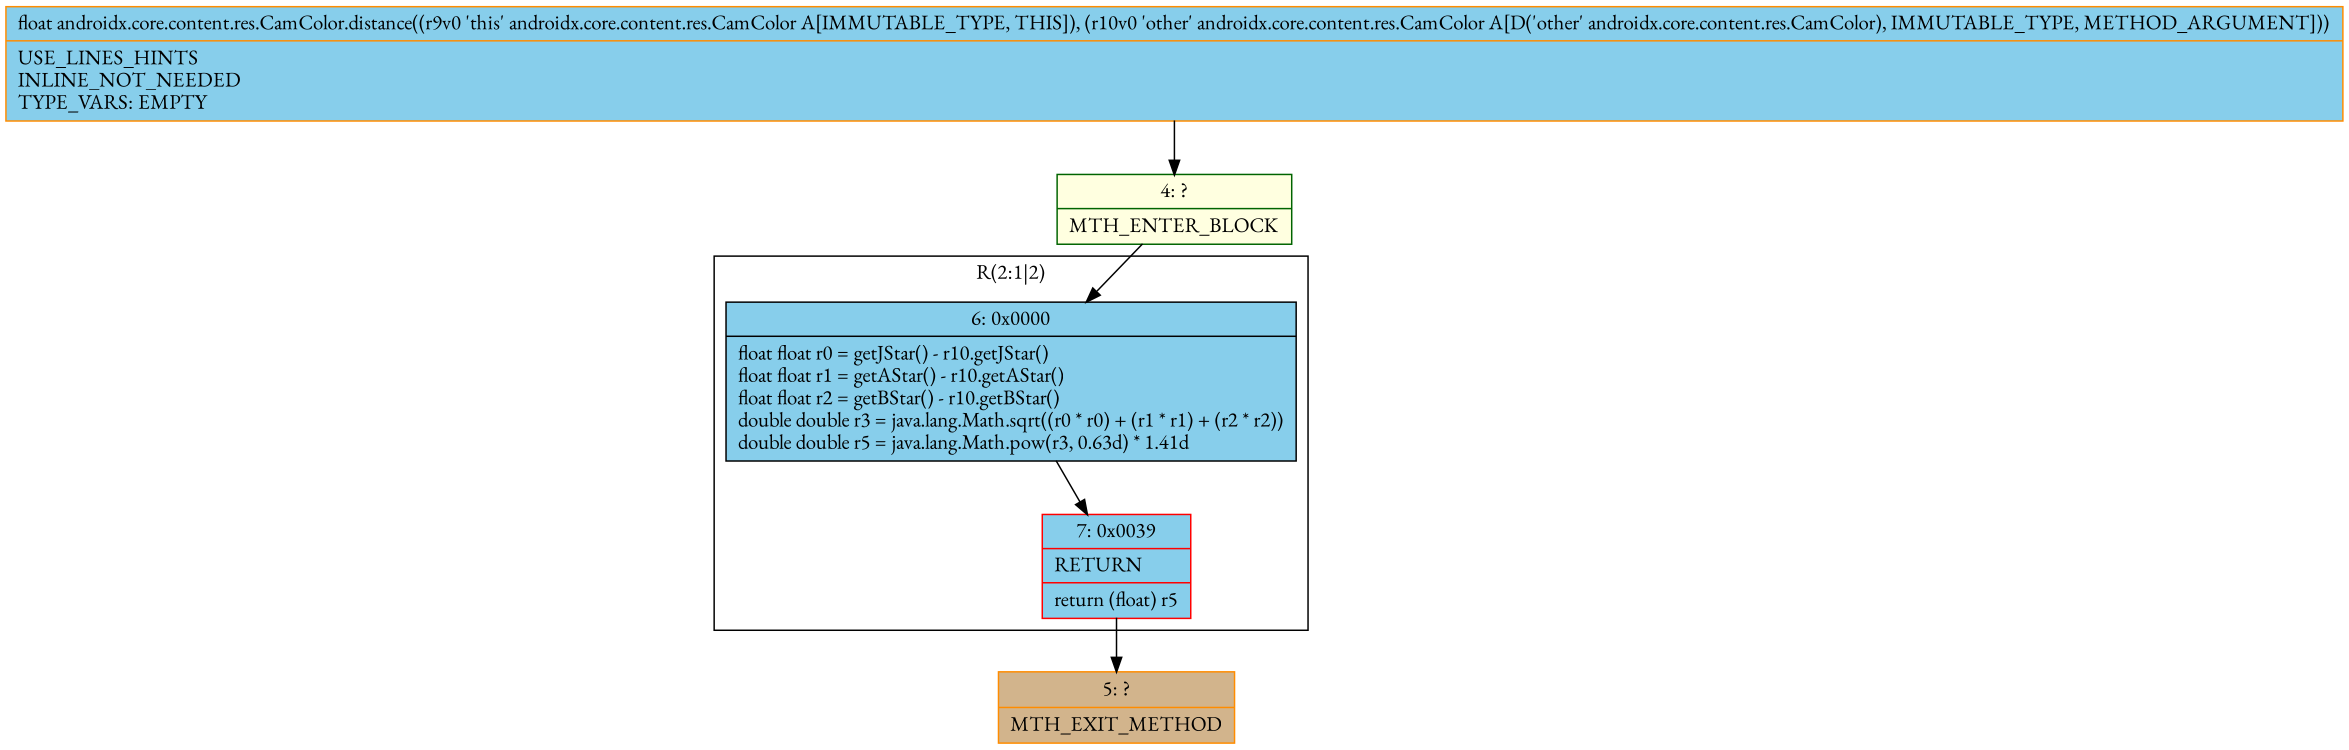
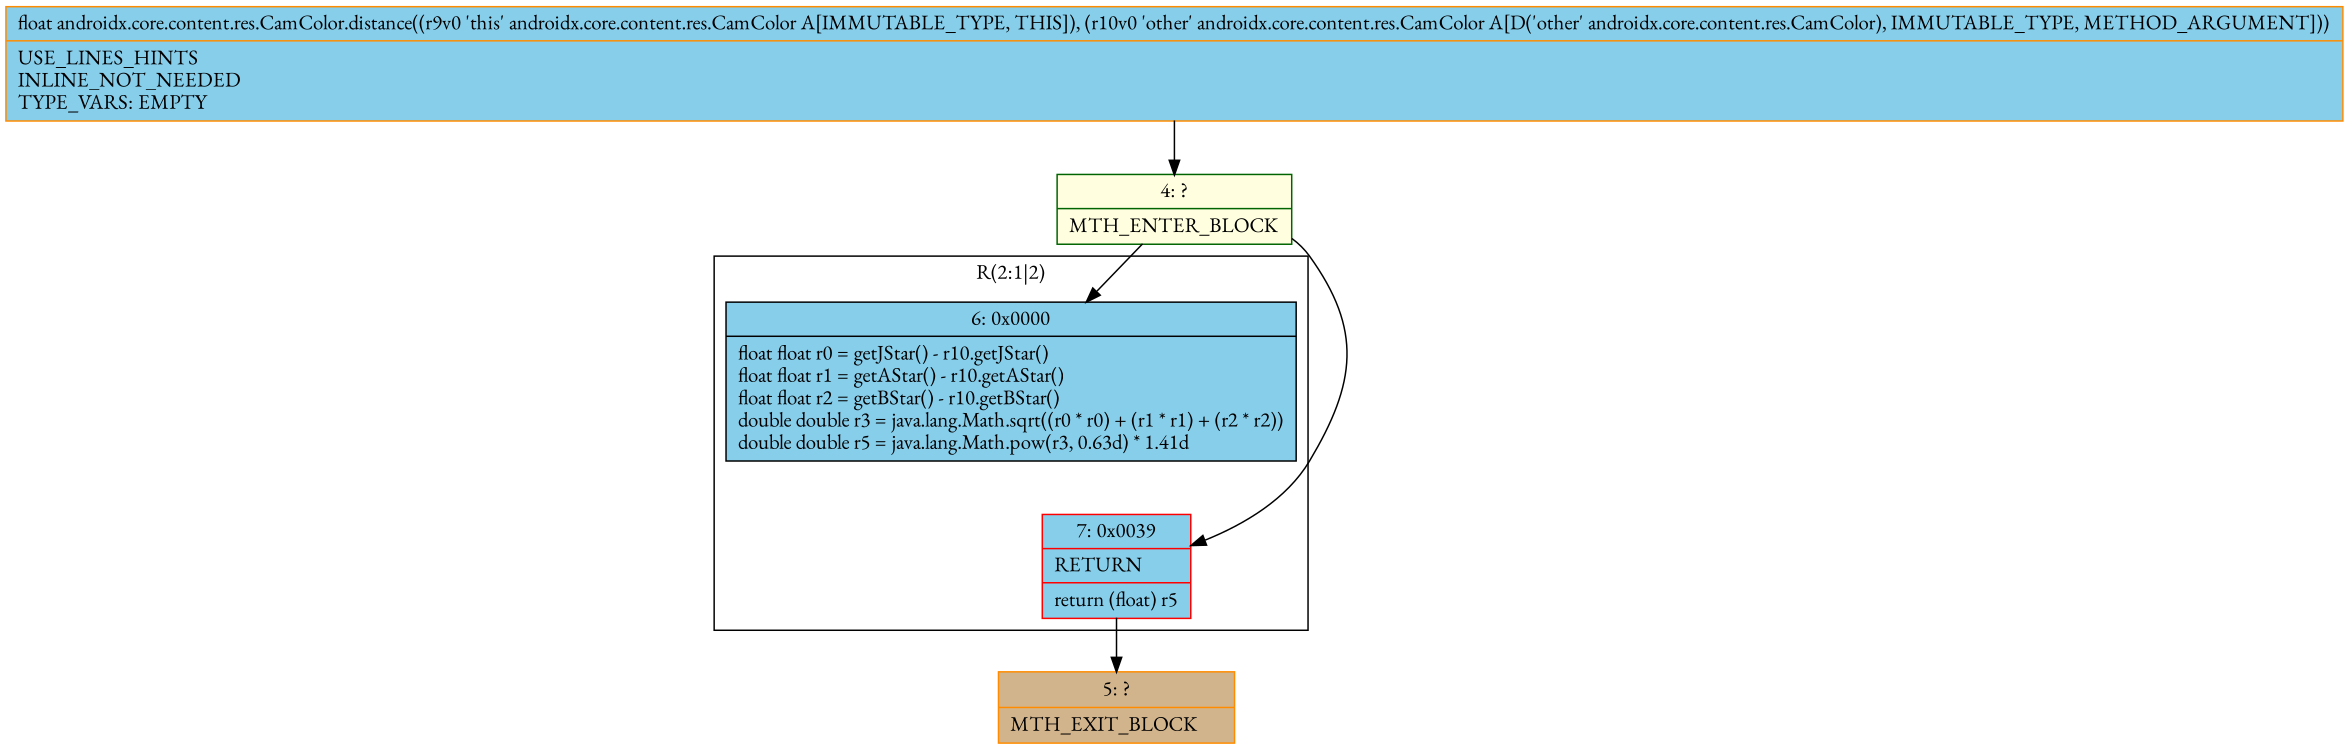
edge "6: 0x0000" -> "7: 0x0039": now "4: ?" -> "7: 0x0039"
node "5: ?": text "MTH_EXIT_METHOD" -> "MTH_EXIT_BLOCK"
